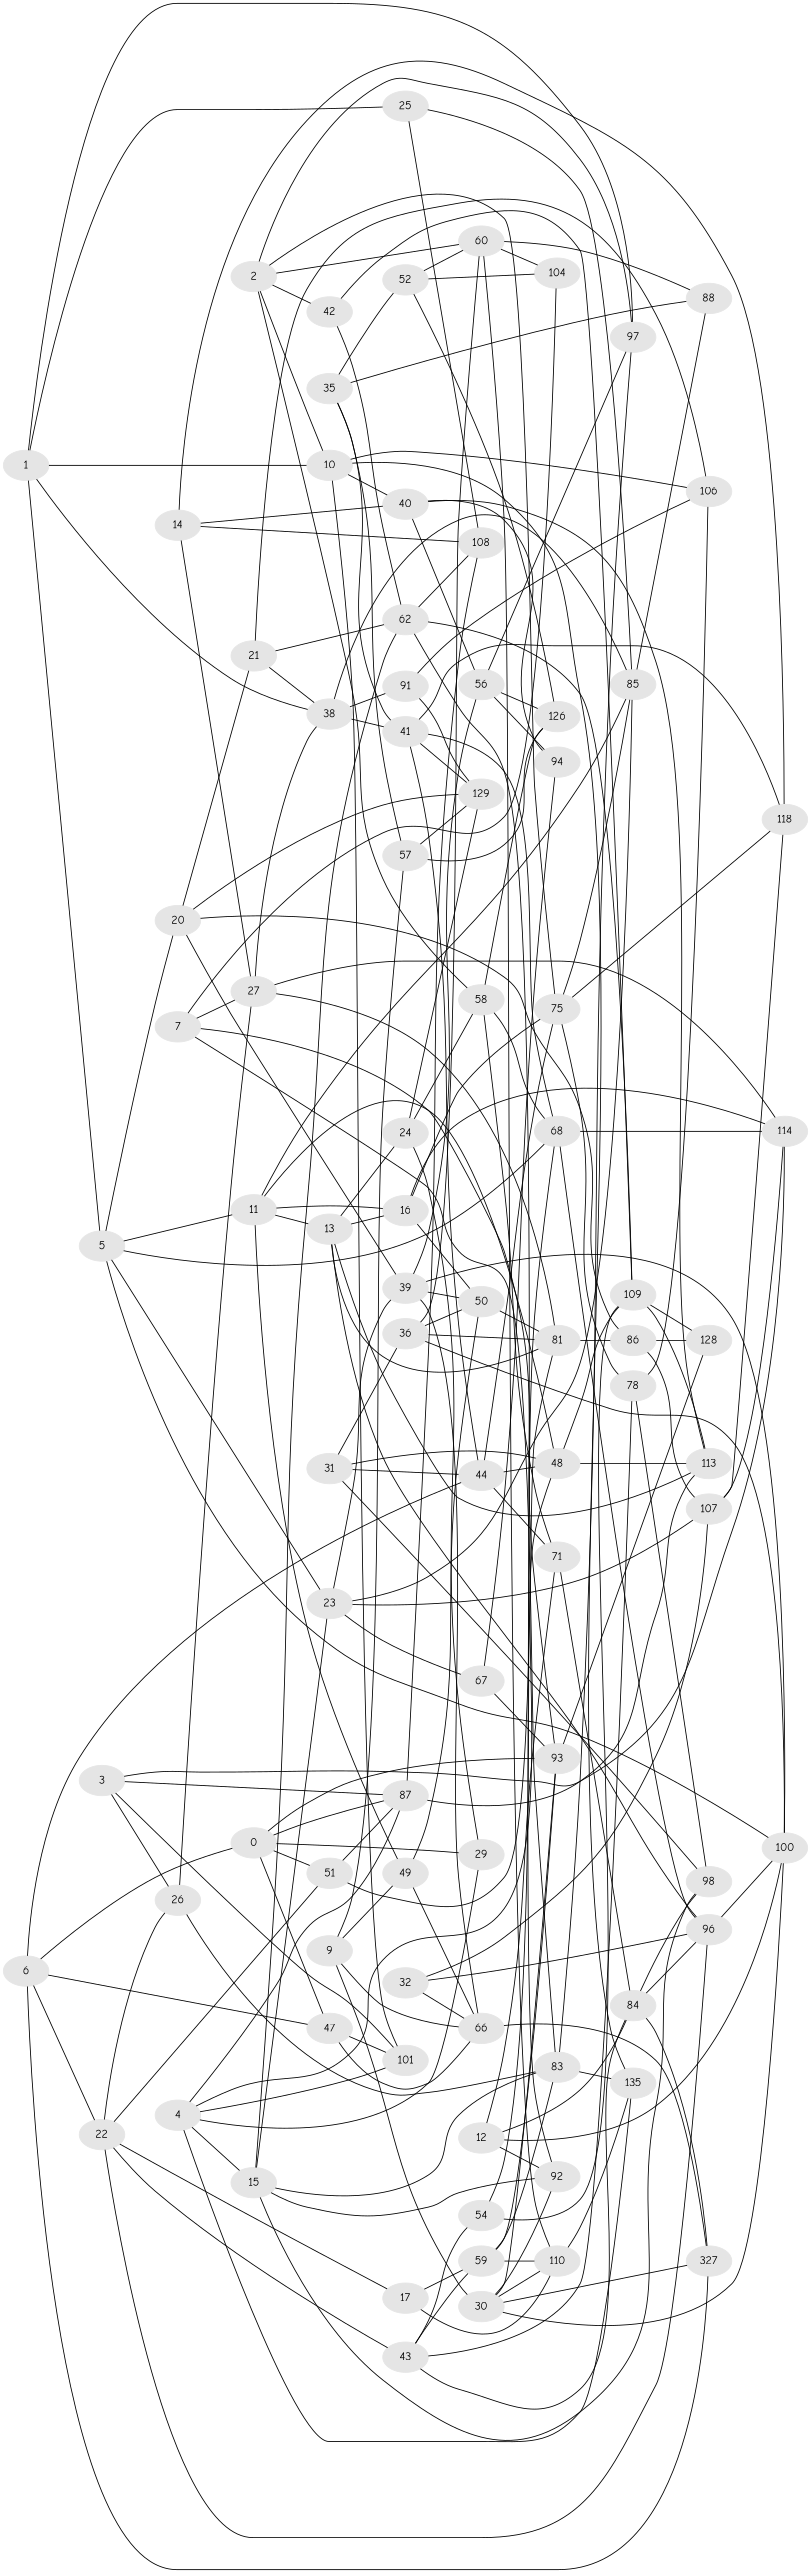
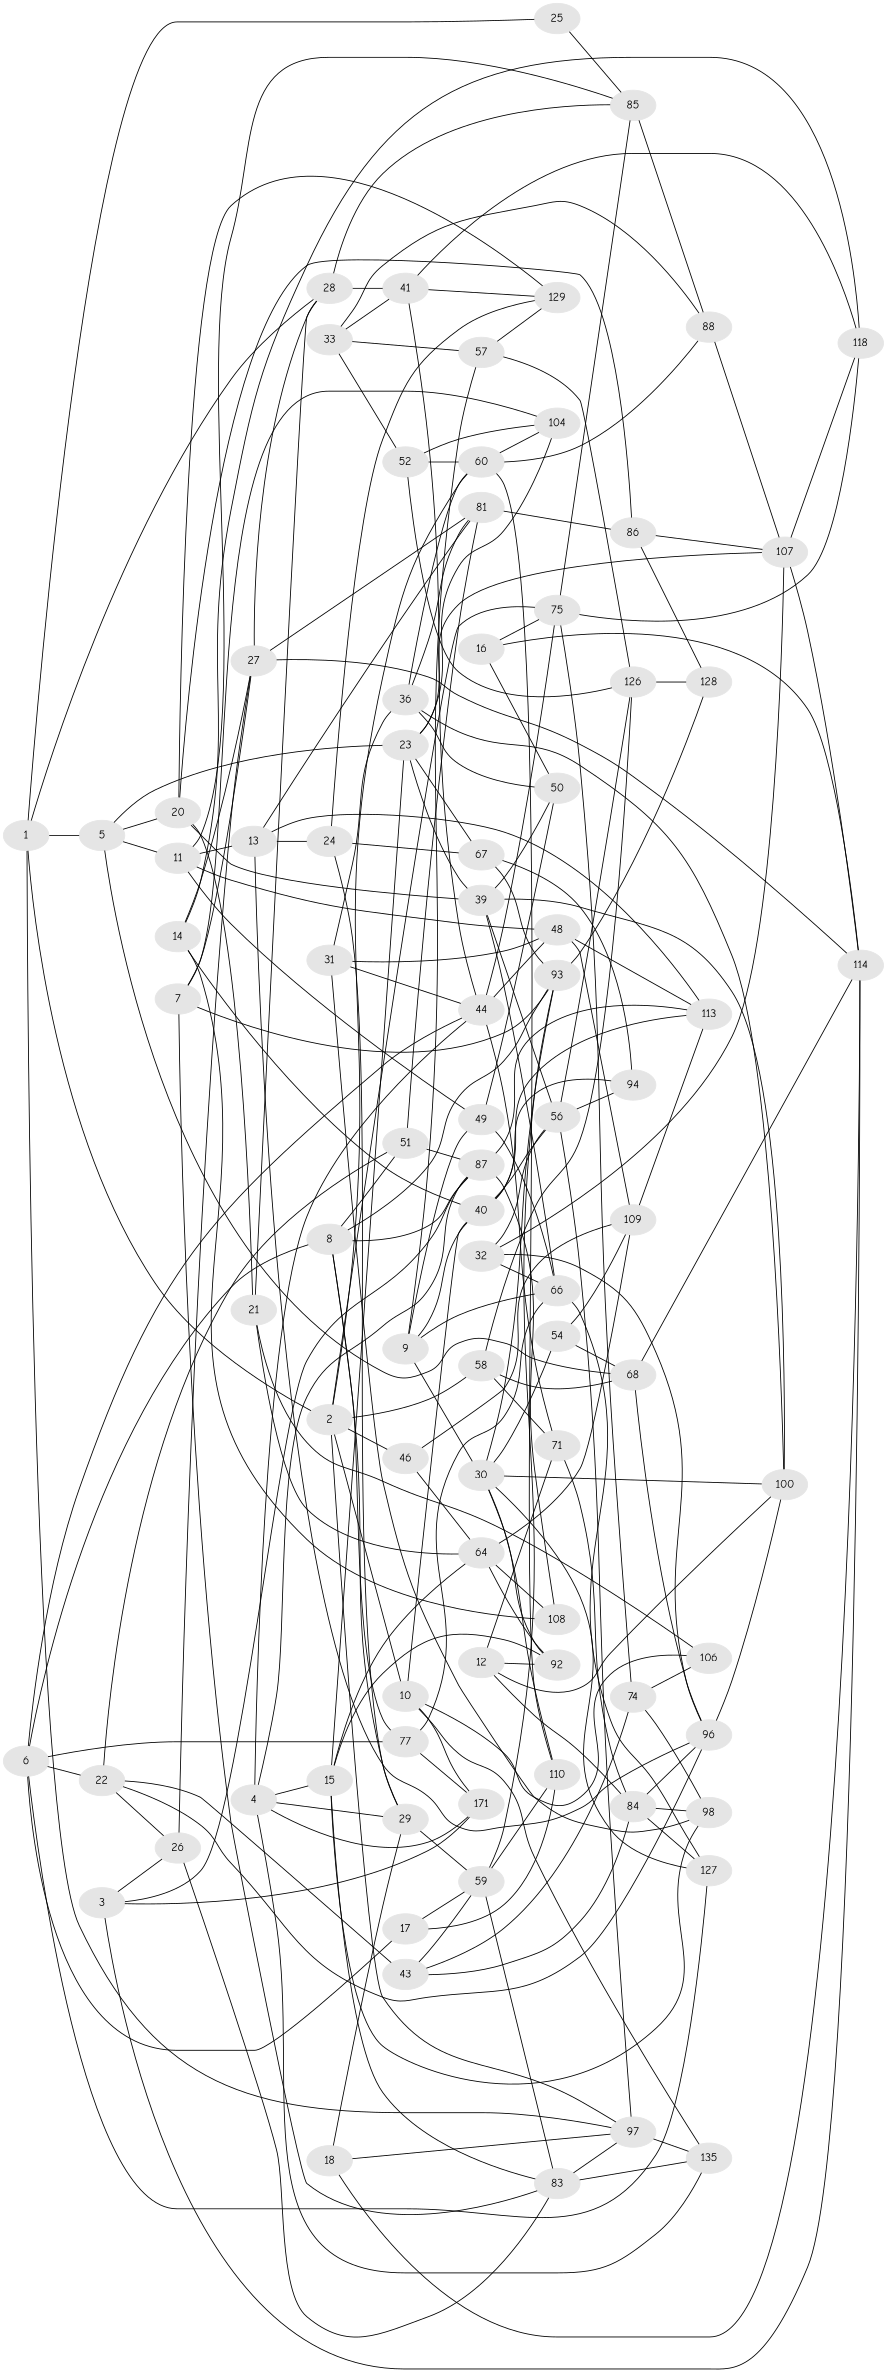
node "42": label "42" -> "46"
edge "25" -- "108": removed
node "35": label "35" -> "33"
edge "88" -- "107": added
edge "1" -- "10": now "1" -- "2"
node "62": label "62" -> "64"
node "91": removed
node "38": label "38" -> "28"
edge "41" -- "68": removed
edge "58" -- "24": now "67" -- "24"
edge "56" -- "32": added
edge "85" -- "23": now "104" -- "23"
edge "11" -- "16": removed
edge "16" -- "13": removed
edge "40" -- "9": added
edge "109" -- "128": now "126" -- "128"
edge "50" -- "81": removed
node "78": label "78" -> "74"
edge "5" -- "100": removed
node "0": label "0" -> "8"
edge "29" -- "59": added
edge "48" -- "4": now "44" -- "4"
node "47": label "47" -> "77"
node "101": label "101" -> "171"
node "18": added
edge "135" -- "110": now "135" -- "97"
edge "22" -- "17": now "6" -- "17"
node "327": label "327" -> "127"
edge "54" -- "43": now "54" -- "30"
